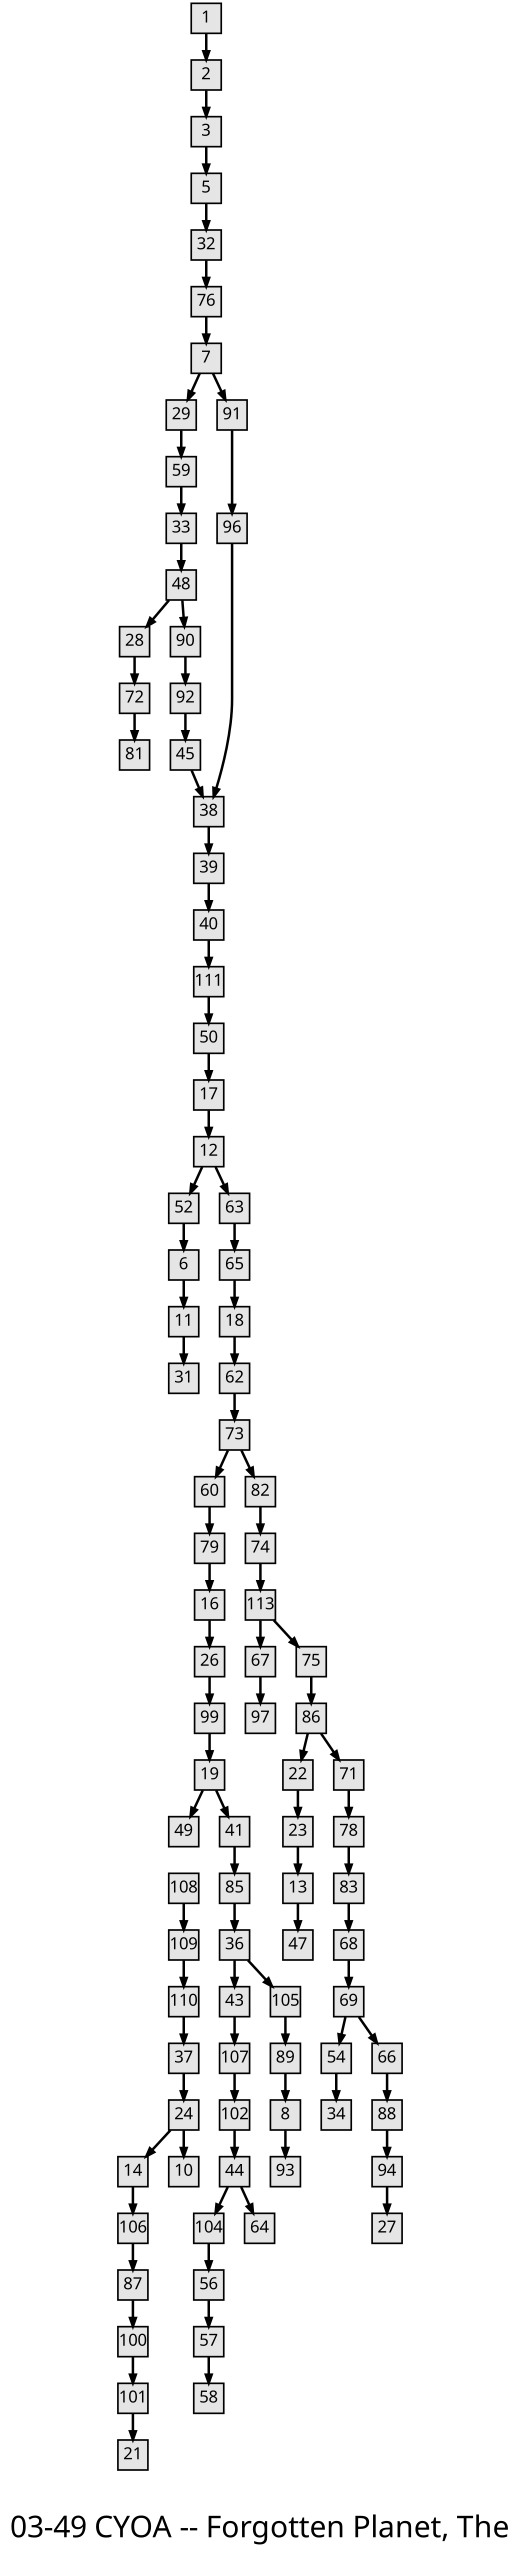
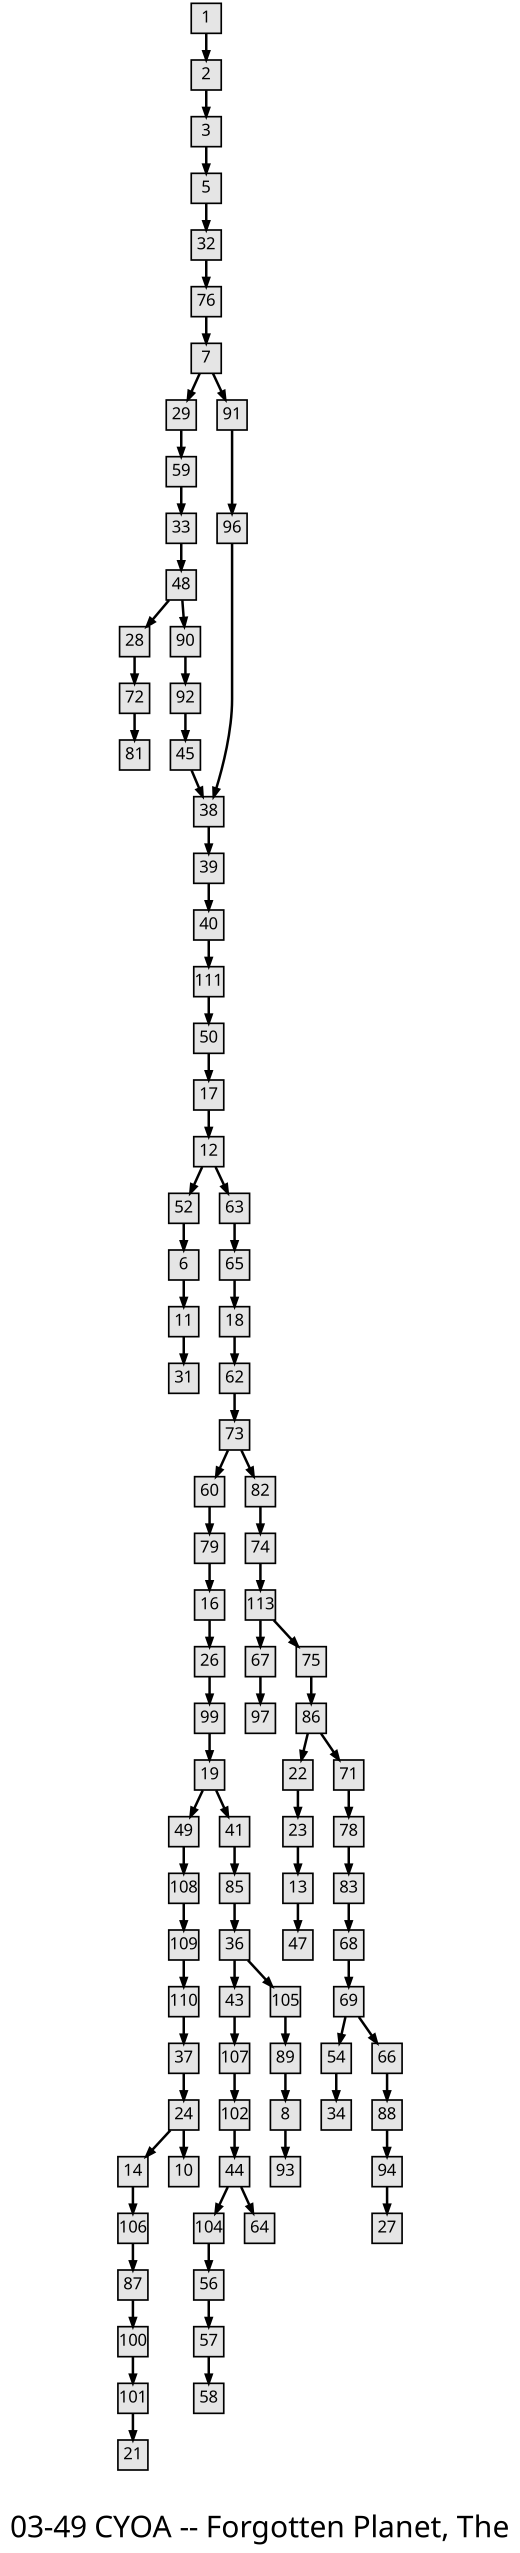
edge "49" -> "108": added
